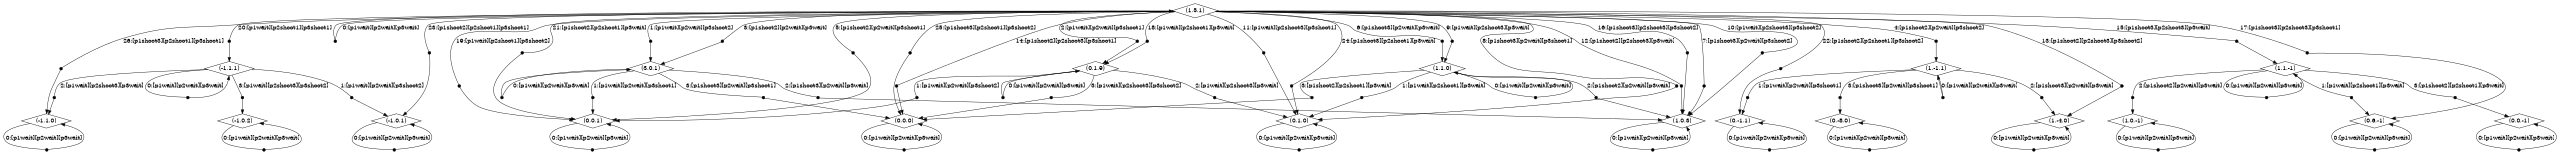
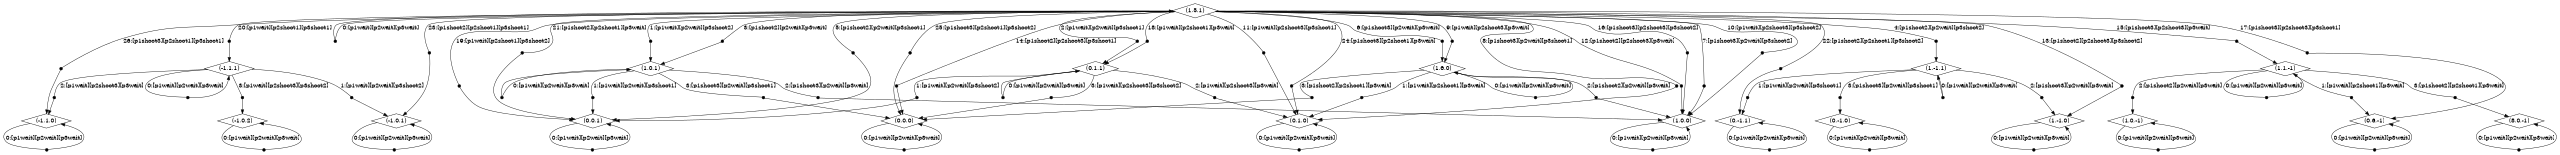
node "(3,0,1)": label "(3,0,1)" -> "(1,0,1)"
node "(0,1,9)": label "(0,1,9)" -> "(0,1,1)"
node "(1,1,0)": label "(1,1,0)" -> "(1,6,0)"
node "(1,0,3)": label "(1,0,3)" -> "(1,0,0)"
node "(0,-8,0)": label "(0,-8,0)" -> "(0,-1,0)"
node "(1,-4,0)": label "(1,-4,0)" -> "(1,-1,0)"
node "(0,0,-1)": label "(0,0,-1)" -> "(8,0,-1)"
